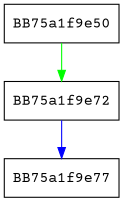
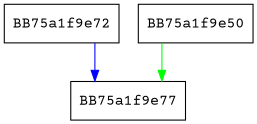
edge "BB75a1f9e50" -> "BB75a1f9e72": now "BB75a1f9e50" -> "BB75a1f9e77"
